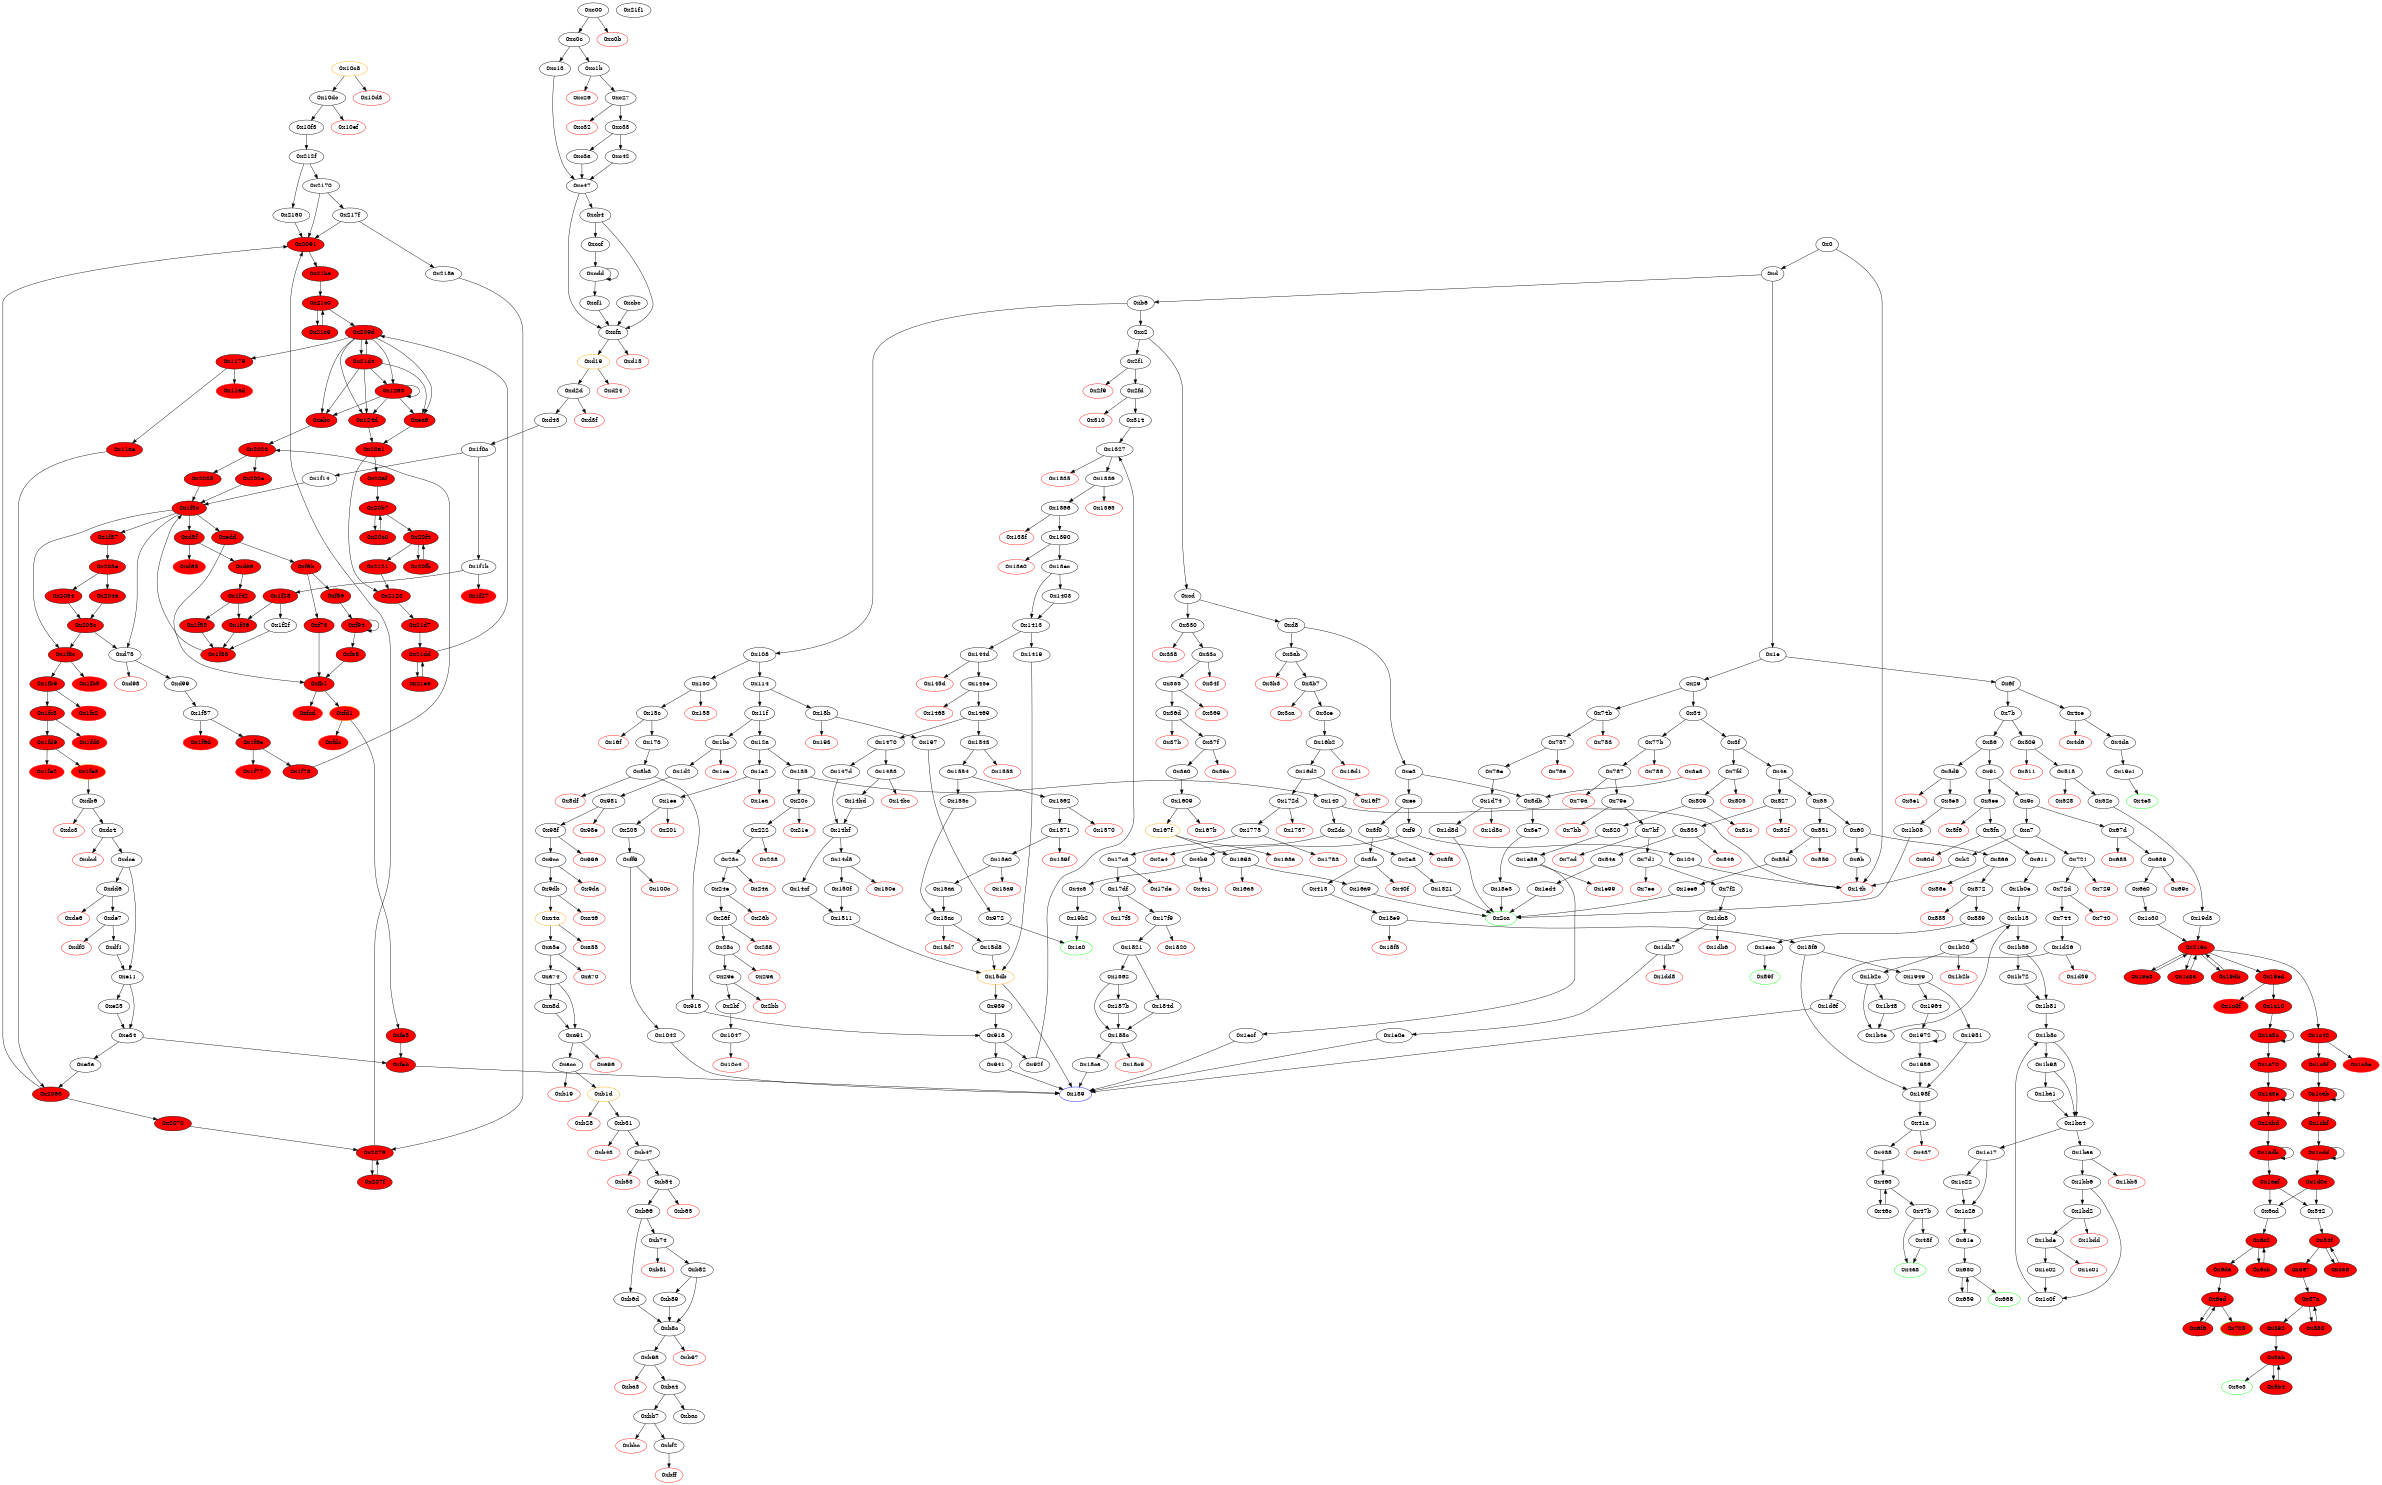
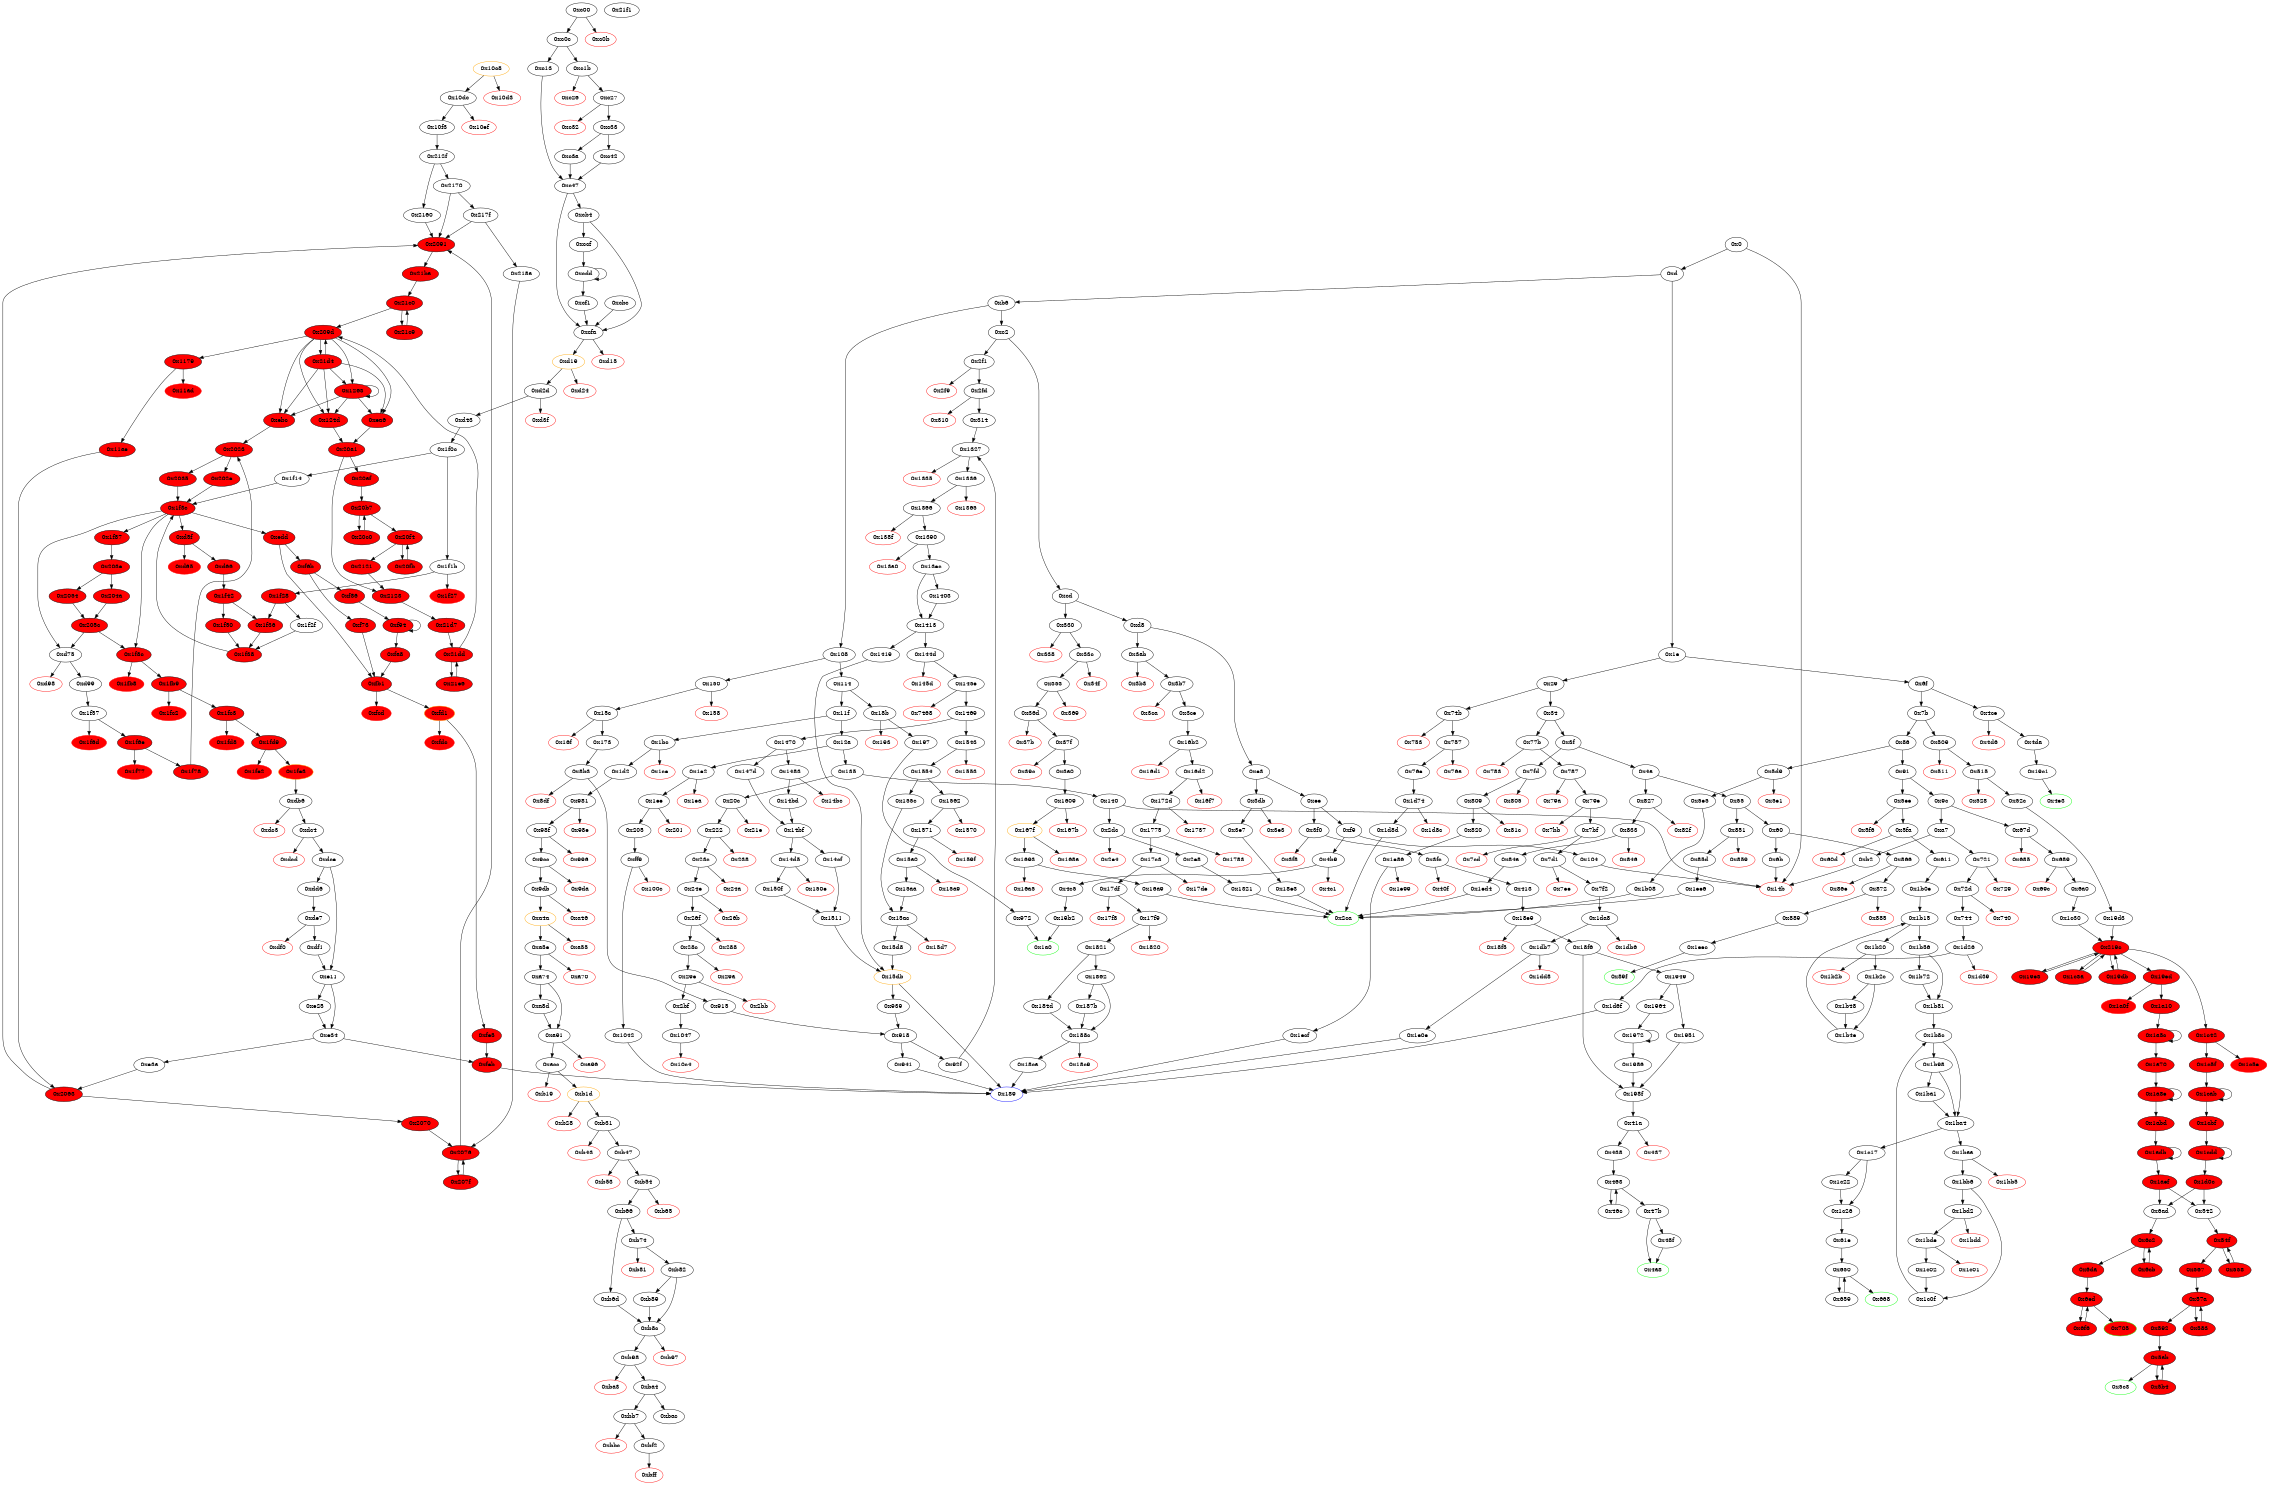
node "0x1468": label "0x1468" -> "0x7468"
edge "0x3e3" -> "0x3db": reversed
node "0xde6": removed
